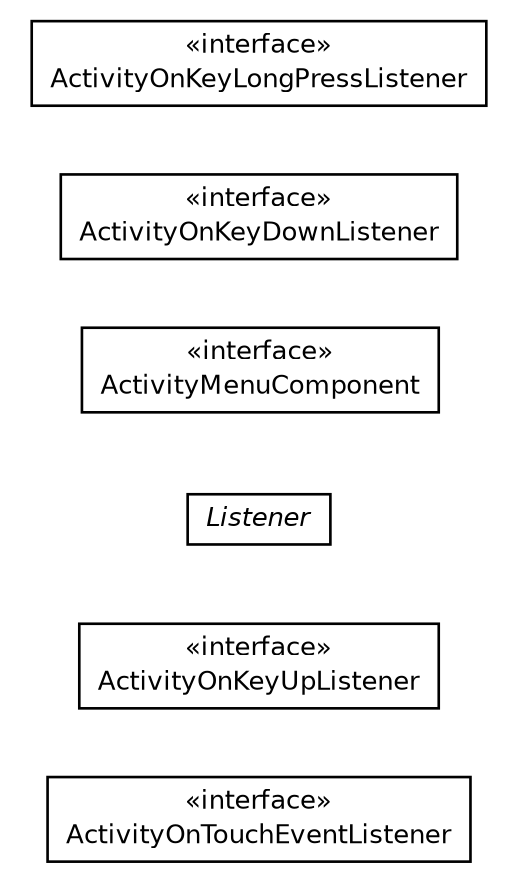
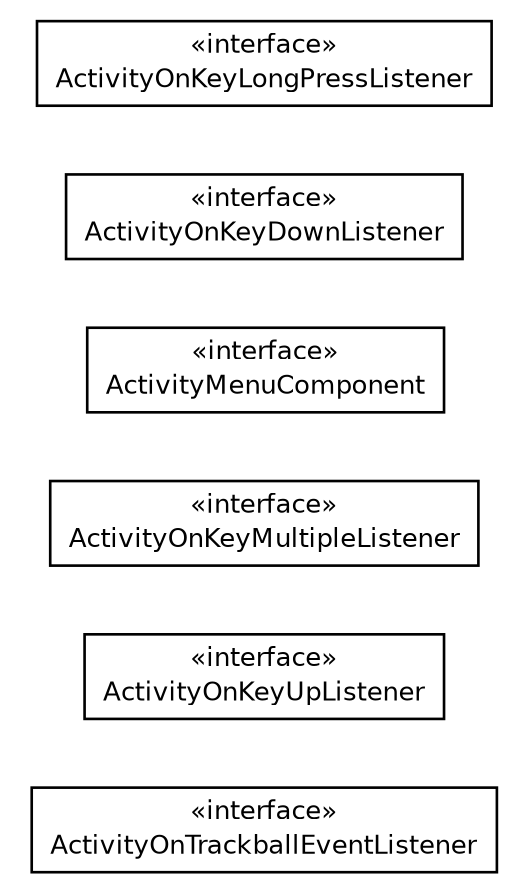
node "Listener": removed
node "ActivityOnKeyMultipleListener": added
node "ActivityOnTouchEventListener": removed
node "ActivityOnTrackballEventListener": added
